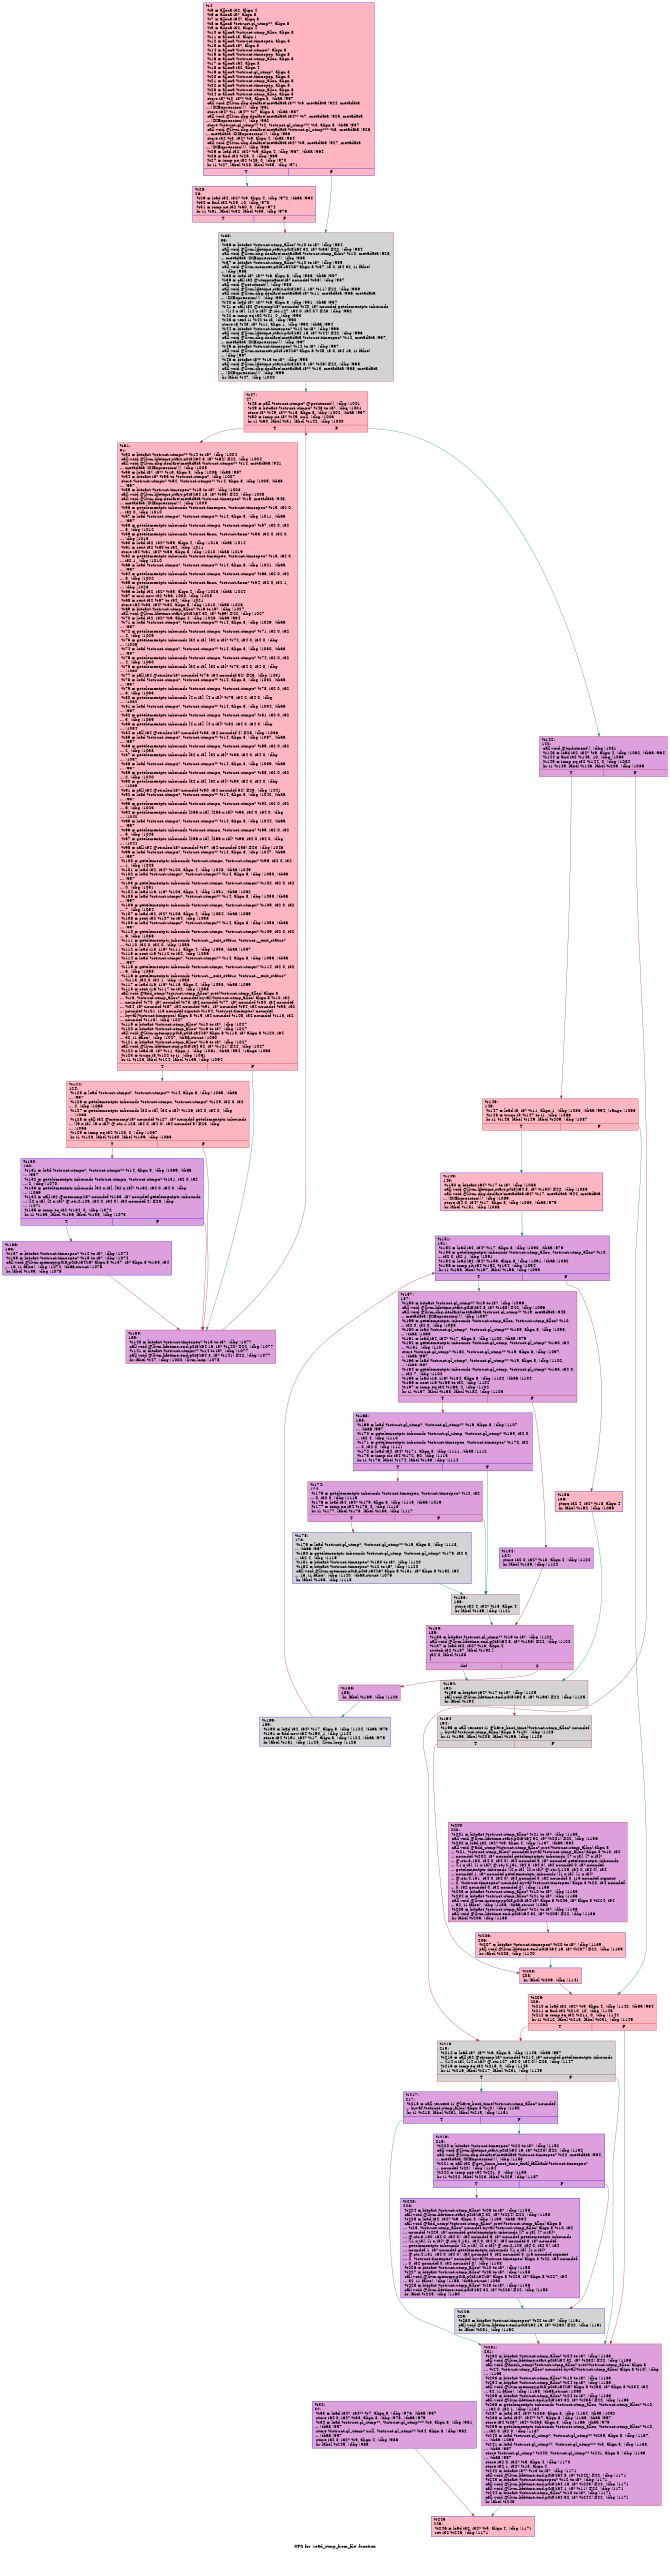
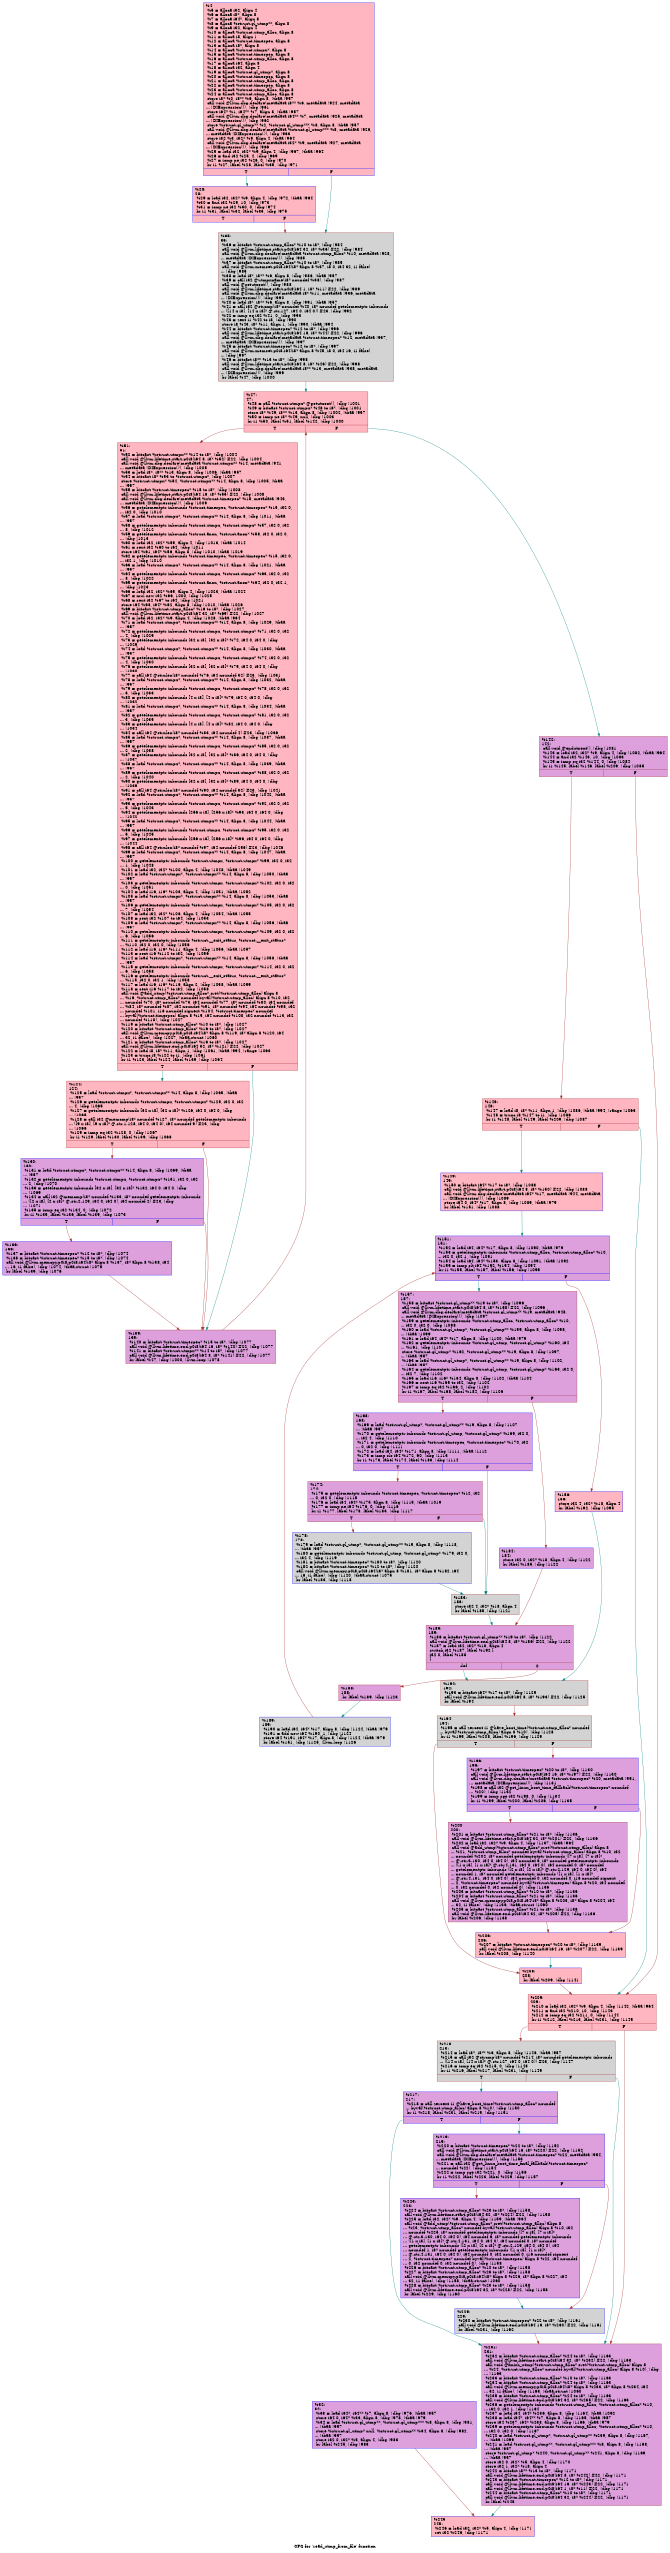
edge "%142:" -> "%213:": now "%142:" -> "%209:"
node "%196:": added
